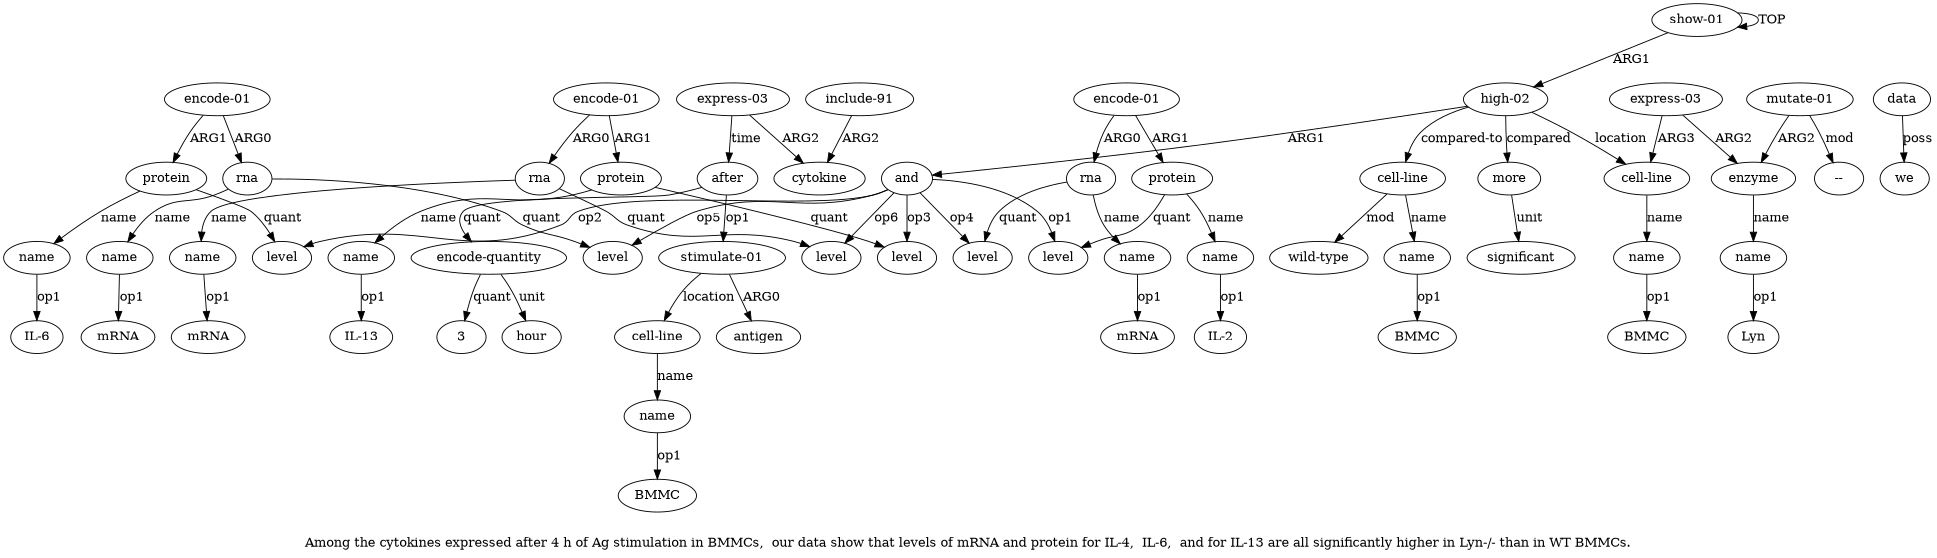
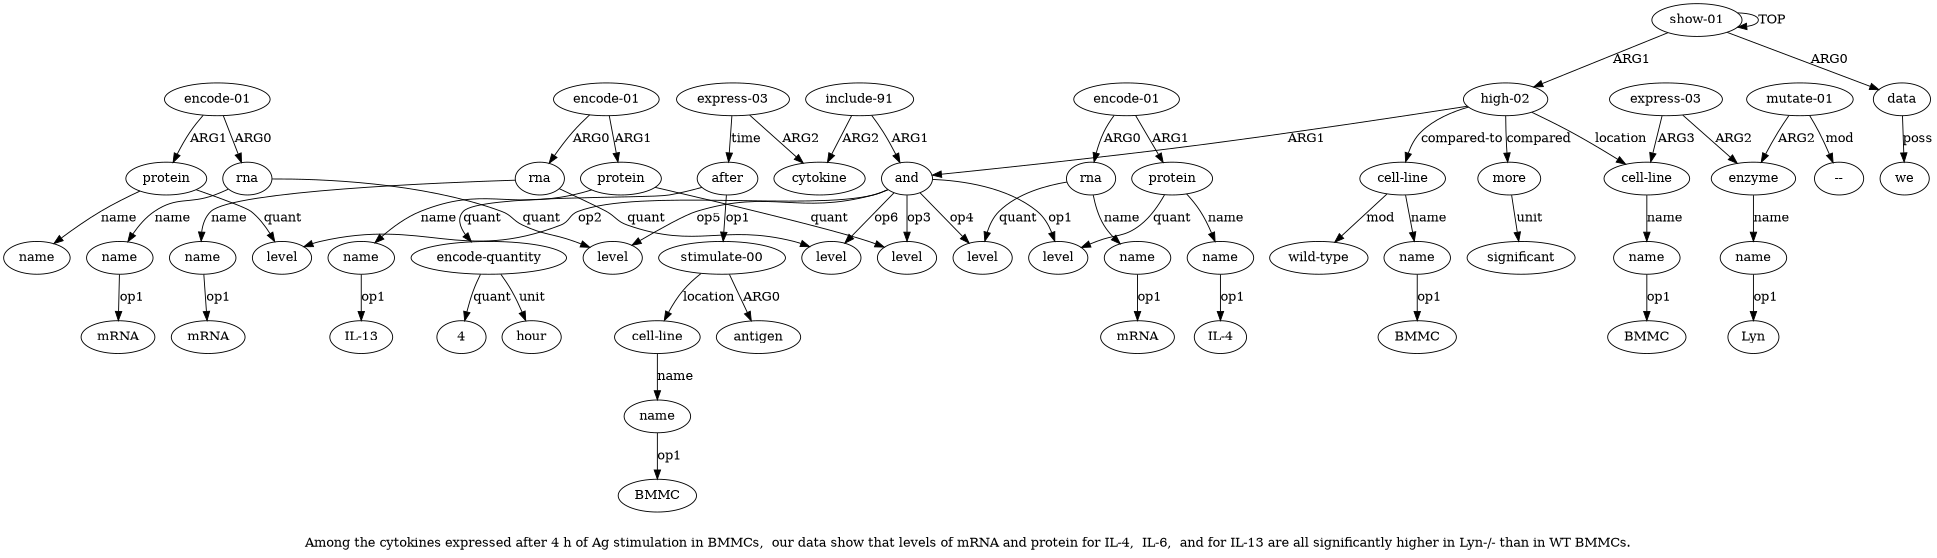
edge "show-01" -> "data": added, label "ARG0"
edge "include-91" -> "and": added, label "ARG1"
node "stimulate-01": label "stimulate-01" -> "stimulate-00"
node "IL-6": removed
node "3": label "3" -> "4"
node "IL-2": label "IL-2" -> "IL-4"
